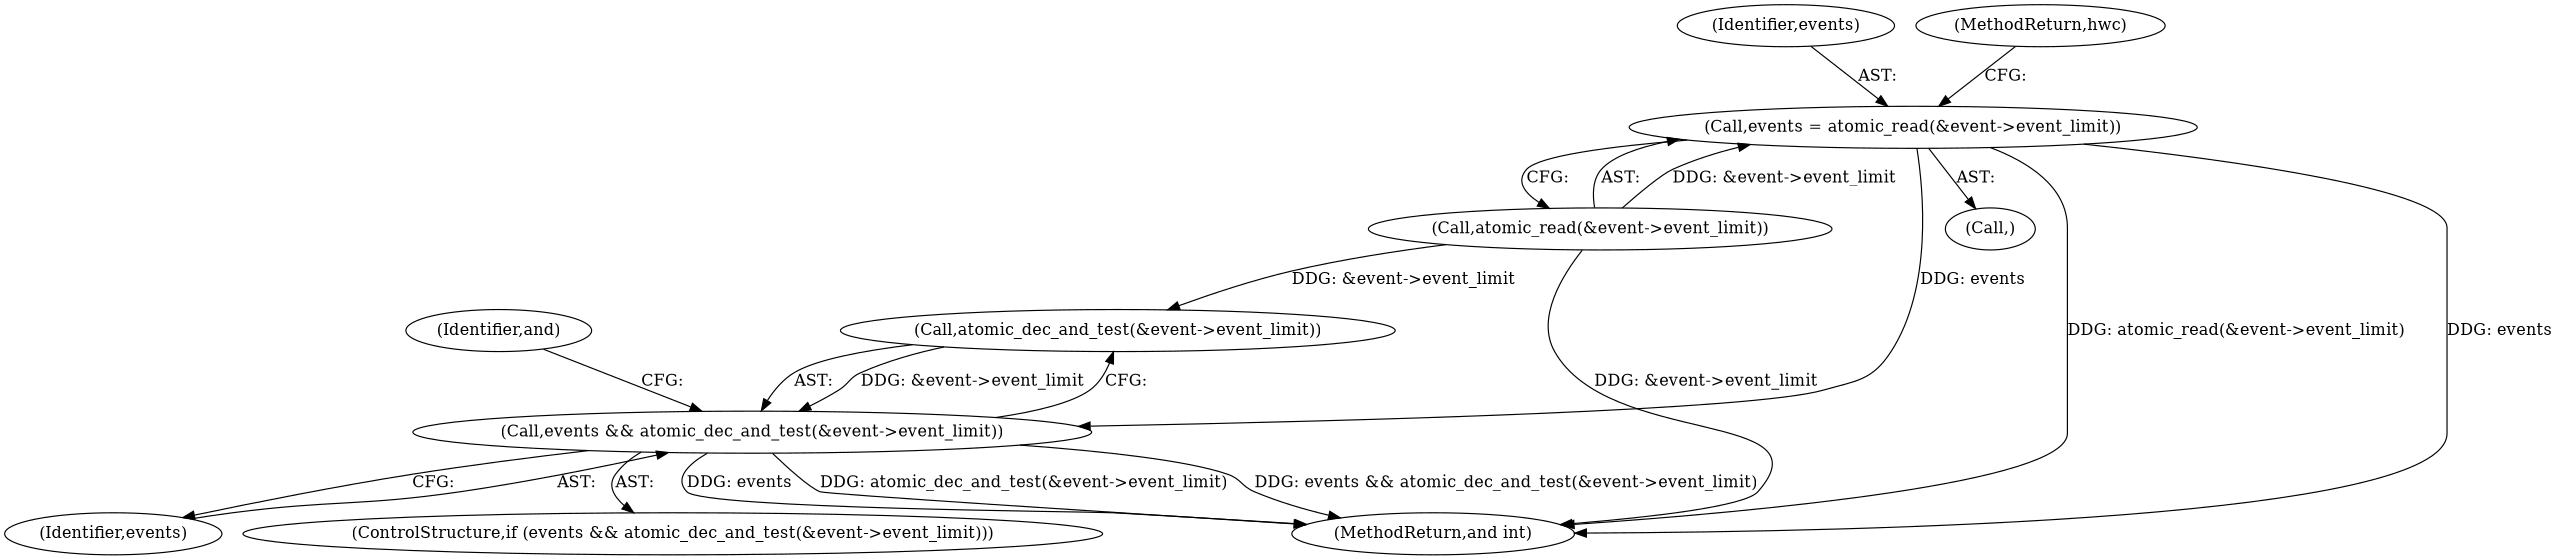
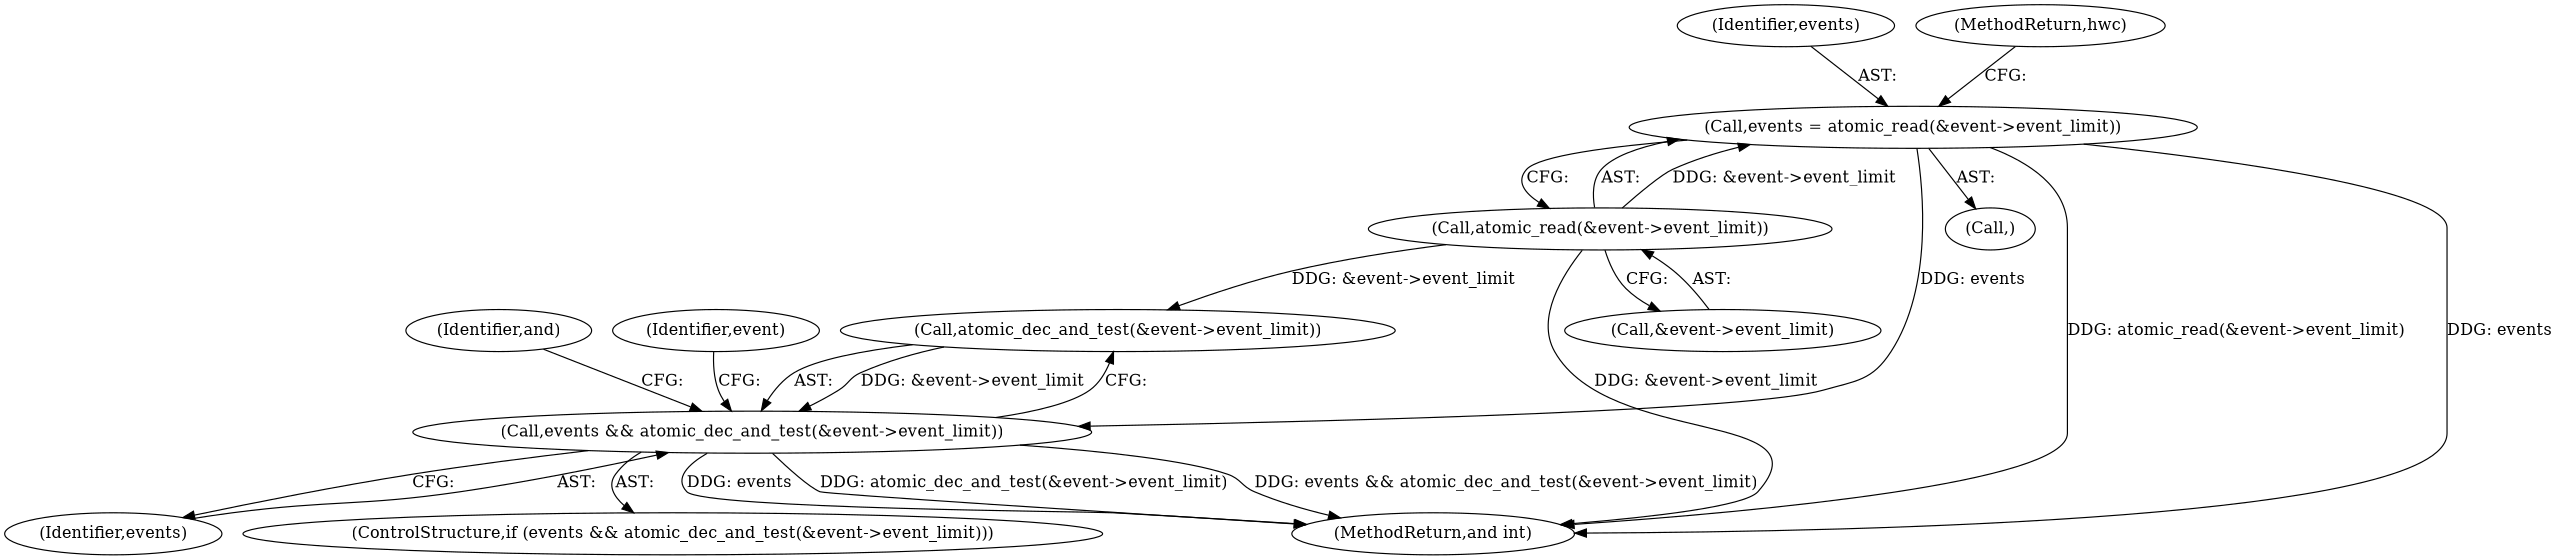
node "(Identifier,event)": added
node "(Call,&event->event_limit)": added
